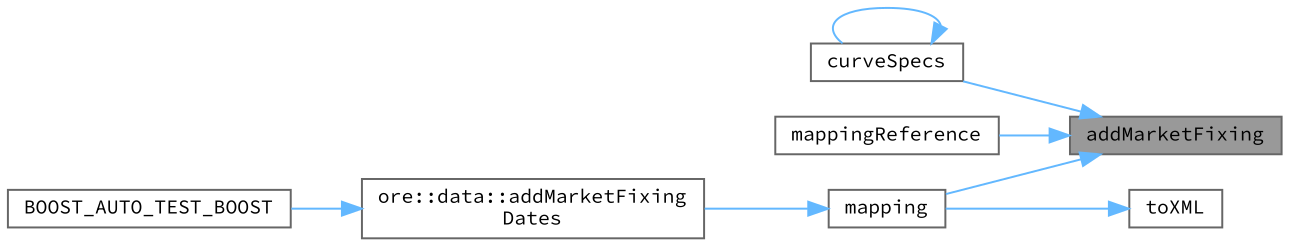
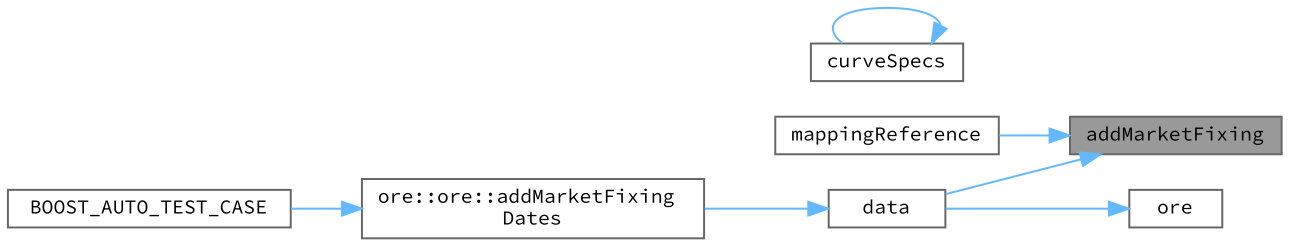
edge "curveSpecs" -> "addMarketFixing": removed
node "BOOST_AUTO_TEST_BOOST": label "BOOST_AUTO_TEST_BOOST" -> "BOOST_AUTO_TEST_CASE"
node "ore::data::addMarketFixing Dates": label "ore::data::addMarketFixing Dates" -> "ore::ore::addMarketFixing Dates"
node "mapping": label "mapping" -> "data"
node "toXML": label "toXML" -> "ore"
